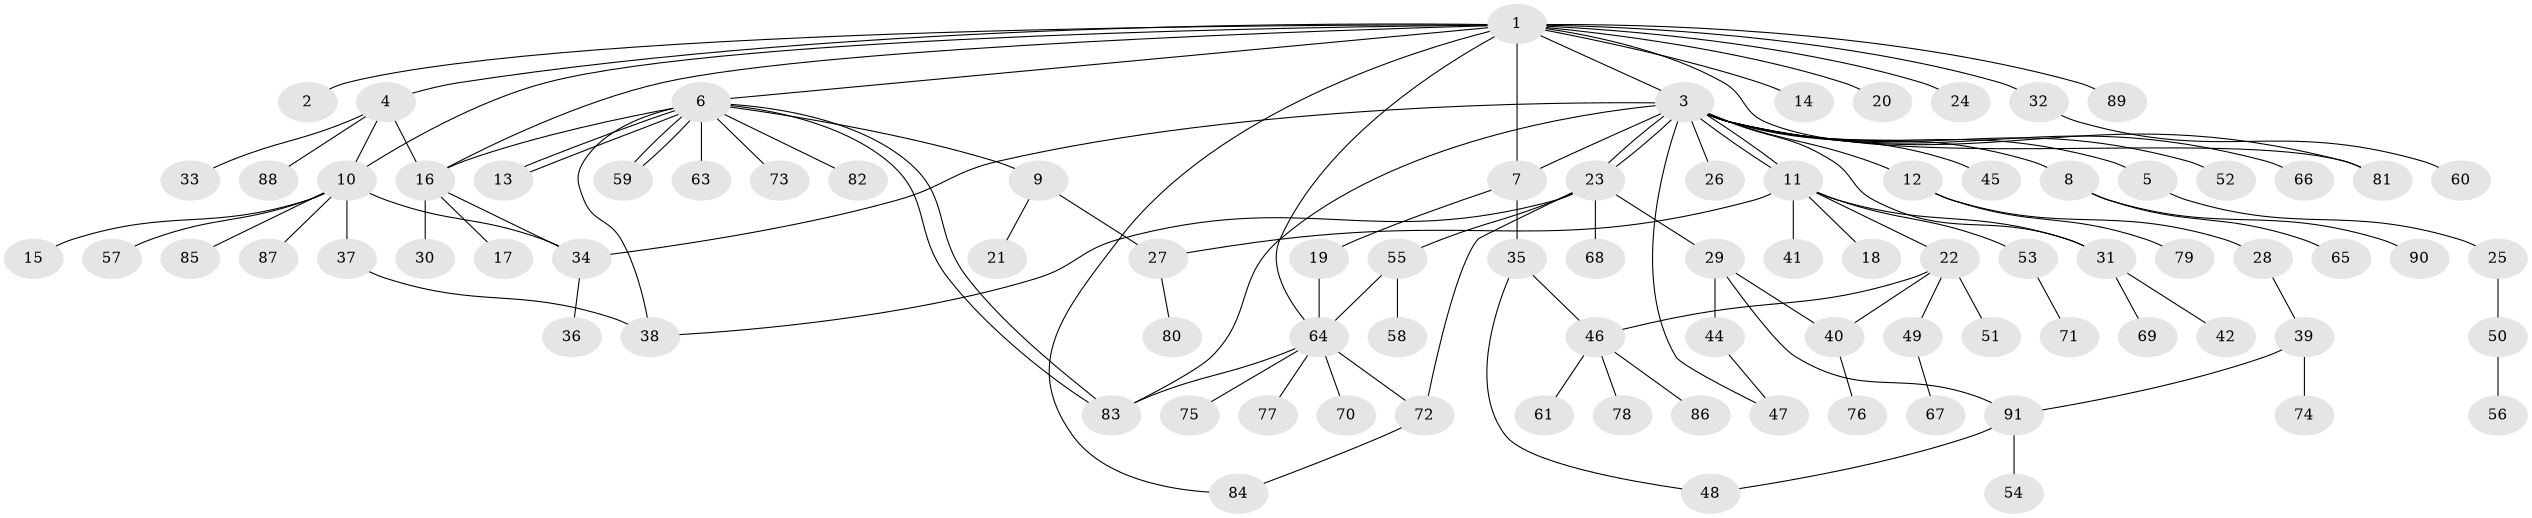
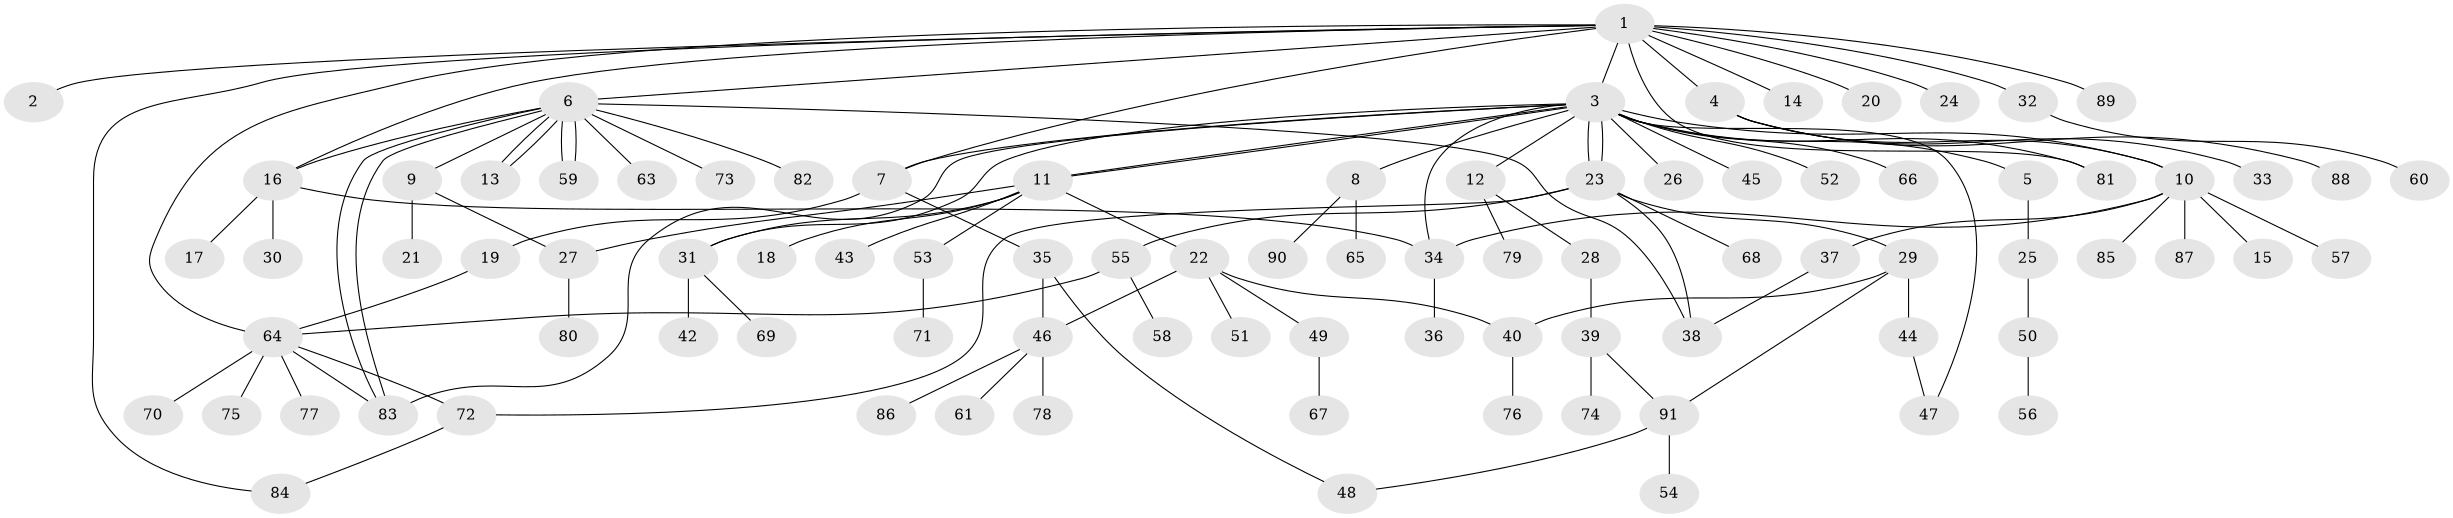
edge "1" -- "10": now "3" -- "10"
edge "4" -- "16": removed
node "41": label "41" -> "43"
